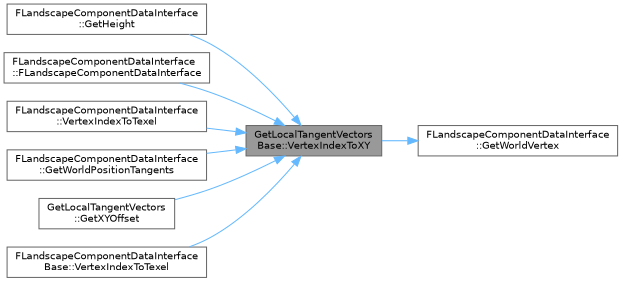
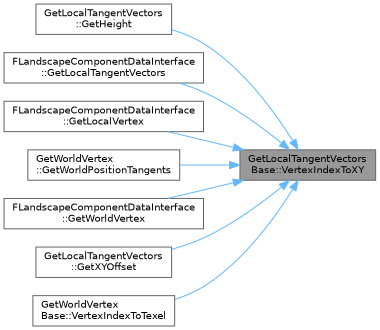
node "FLandscapeComponentDataInterface ::GetHeight": label "FLandscapeComponentDataInterface ::GetHeight" -> "GetLocalTangentVectors ::GetHeight"
node "FLandscapeComponentDataInterface ::FLandscapeComponentDataInterface": label "FLandscapeComponentDataInterface ::FLandscapeComponentDataInterface" -> "FLandscapeComponentDataInterface ::GetLocalTangentVectors"
node "FLandscapeComponentDataInterface ::VertexIndexToTexel": label "FLandscapeComponentDataInterface ::VertexIndexToTexel" -> "FLandscapeComponentDataInterface ::GetLocalVertex"
edge "GetLocalTangentVectors Base::VertexIndexToXY" -> "FLandscapeComponentDataInterface ::GetWorldVertex": reversed
node "FLandscapeComponentDataInterface ::GetWorldPositionTangents": label "FLandscapeComponentDataInterface ::GetWorldPositionTangents" -> "GetWorldVertex ::GetWorldPositionTangents"
node "FLandscapeComponentDataInterface Base::VertexIndexToTexel": label "FLandscapeComponentDataInterface Base::VertexIndexToTexel" -> "GetWorldVertex Base::VertexIndexToTexel"
